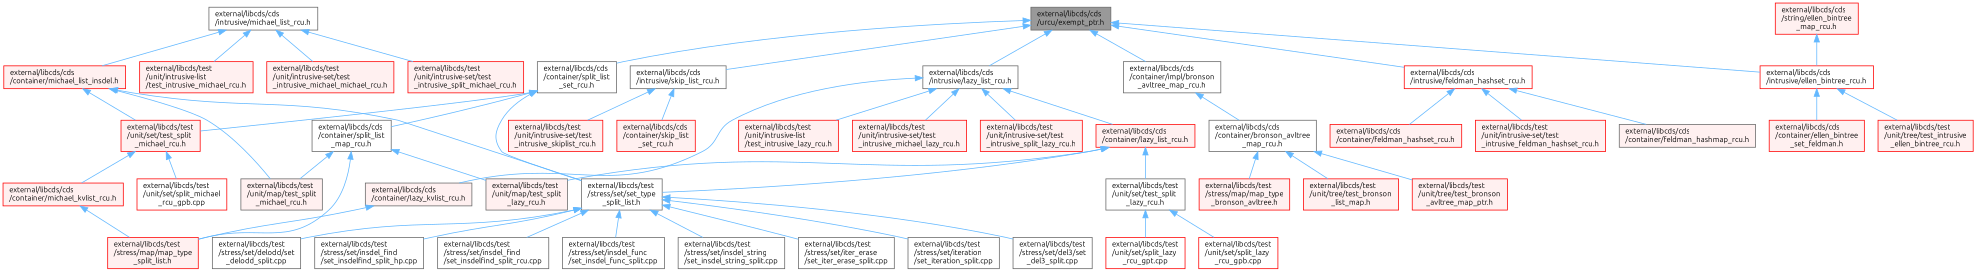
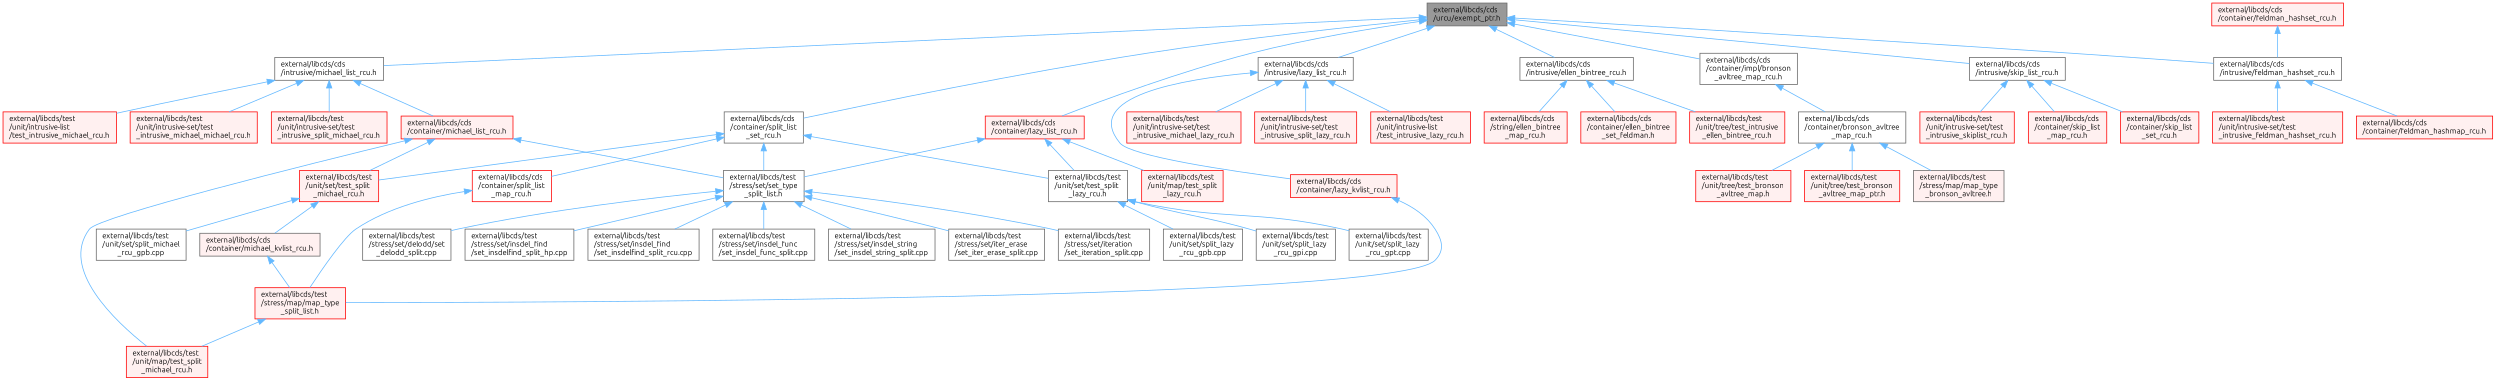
edge "external/libcds/cds /intrusive/michael_list_rcu.h" -> "external/libcds/cds /urcu/exempt_ptr.h": added
edge "external/libcds/cds /intrusive/ellen_bintree_rcu.h" -> "external/libcds/cds /string/ellen_bintree _map_rcu.h": reversed
node "external/libcds/cds /container/michael_list_insdel.h": label "external/libcds/cds /container/michael_list_insdel.h" -> "external/libcds/cds /container/michael_list_rcu.h"
node "external/libcds/cds /intrusive/feldman_hashset_rcu.h": color red -> grey40
node "external/libcds/cds /intrusive/ellen_bintree_rcu.h": color red -> grey40
edge "external/libcds/cds /container/lazy_list_rcu.h" -> "external/libcds/cds /intrusive/lazy_list_rcu.h": now "external/libcds/cds /container/lazy_list_rcu.h" -> "external/libcds/cds /urcu/exempt_ptr.h"
edge "external/libcds/cds /container/feldman_hashset_rcu.h" -> "external/libcds/cds /intrusive/feldman_hashset_rcu.h": reversed
node "external/libcds/cds /container/skip_list _map_rcu.h": added
node "external/libcds/cds /container/split_list _map_rcu.h": color grey40 -> red
node "external/libcds/cds /container/feldman_hashmap_rcu.h": color grey40 -> red
edge "external/libcds/test /unit/set/test_split _lazy_rcu.h" -> "external/libcds/cds /container/split_list _set_rcu.h": added
edge "external/libcds/test /unit/map/test_split _lazy_rcu.h" -> "external/libcds/cds /container/split_list _map_rcu.h": removed
edge "external/libcds/test /unit/map/test_split _michael_rcu.h" -> "external/libcds/cds /container/split_list _map_rcu.h": now "external/libcds/test /unit/map/test_split _michael_rcu.h" -> "external/libcds/test /stress/map/map_type _split_list.h"
node "external/libcds/cds /container/michael_kvlist_rcu.h": color red -> grey40
node "external/libcds/test /unit/set/split_michael _rcu_gpb.cpp": color red -> grey40
node "external/libcds/test /unit/map/test_split _michael_rcu.h": color grey40 -> red
node "external/libcds/cds /container/lazy_kvlist_rcu.h": color grey40 -> red
node "external/libcds/test /unit/map/test_split _lazy_rcu.h": color grey40 -> red
node "external/libcds/test /stress/map/map_type _bronson_avltree.h": color red -> grey40
node "external/libcds/test /unit/tree/test_bronson _list_map.h": label "external/libcds/test /unit/tree/test_bronson _list_map.h" -> "external/libcds/test /unit/tree/test_bronson _avltree_map.h"
node "external/libcds/test /unit/set/split_lazy _rcu_gpi.cpp": added
node "external/libcds/test /stress/set/del3/set _del3_split.cpp": removed
node "external/libcds/test /unit/set/split_lazy _rcu_gpt.cpp": color red -> grey40
node "external/libcds/test /unit/set/split_lazy _rcu_gpb.cpp": color red -> grey40
